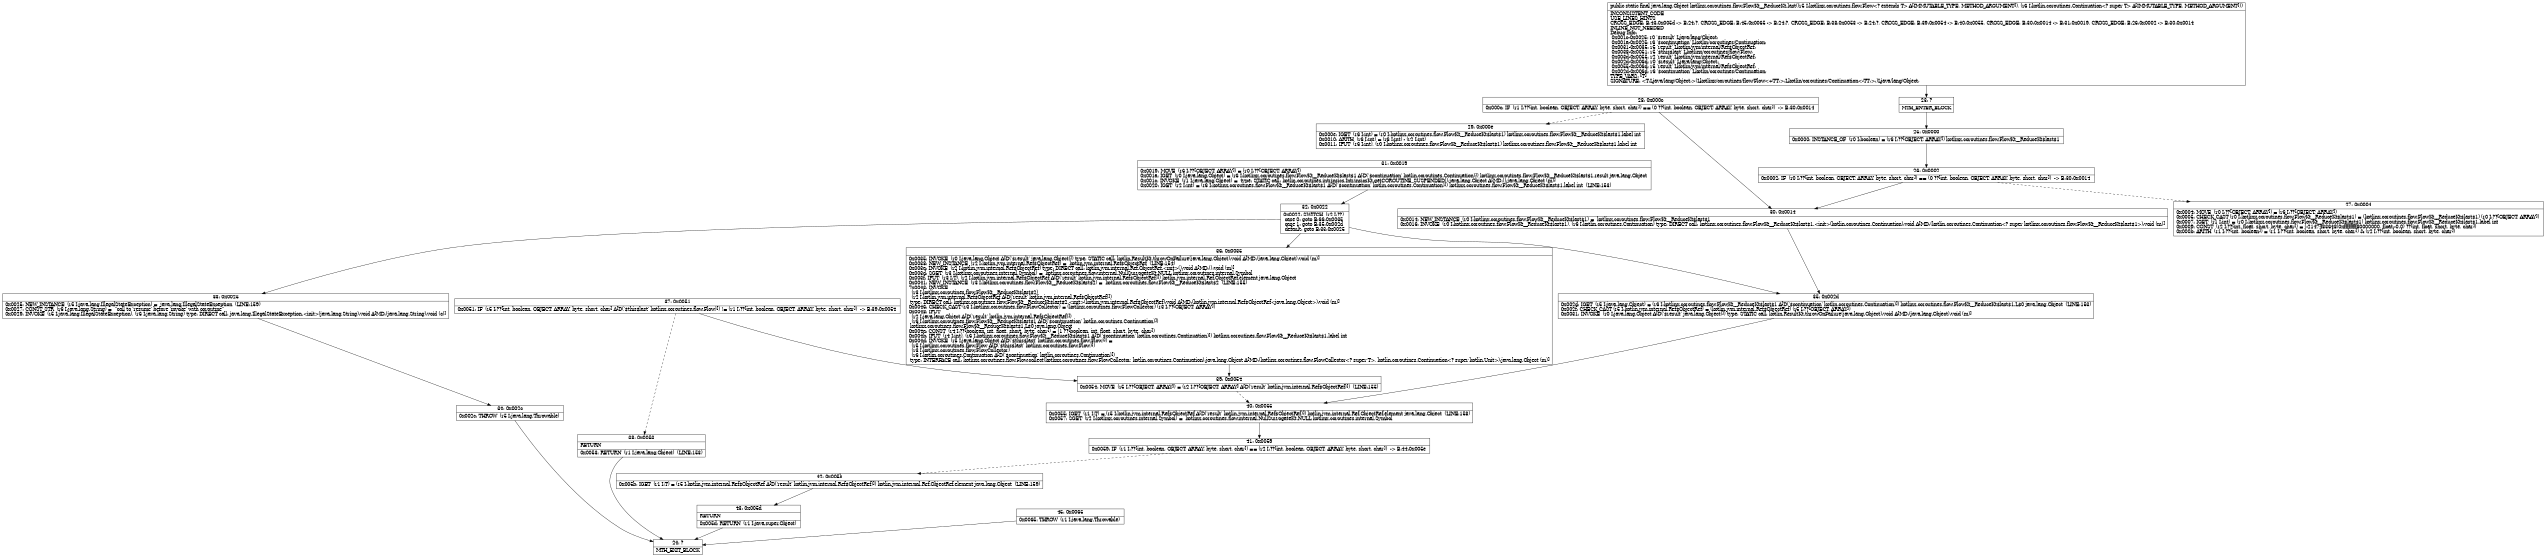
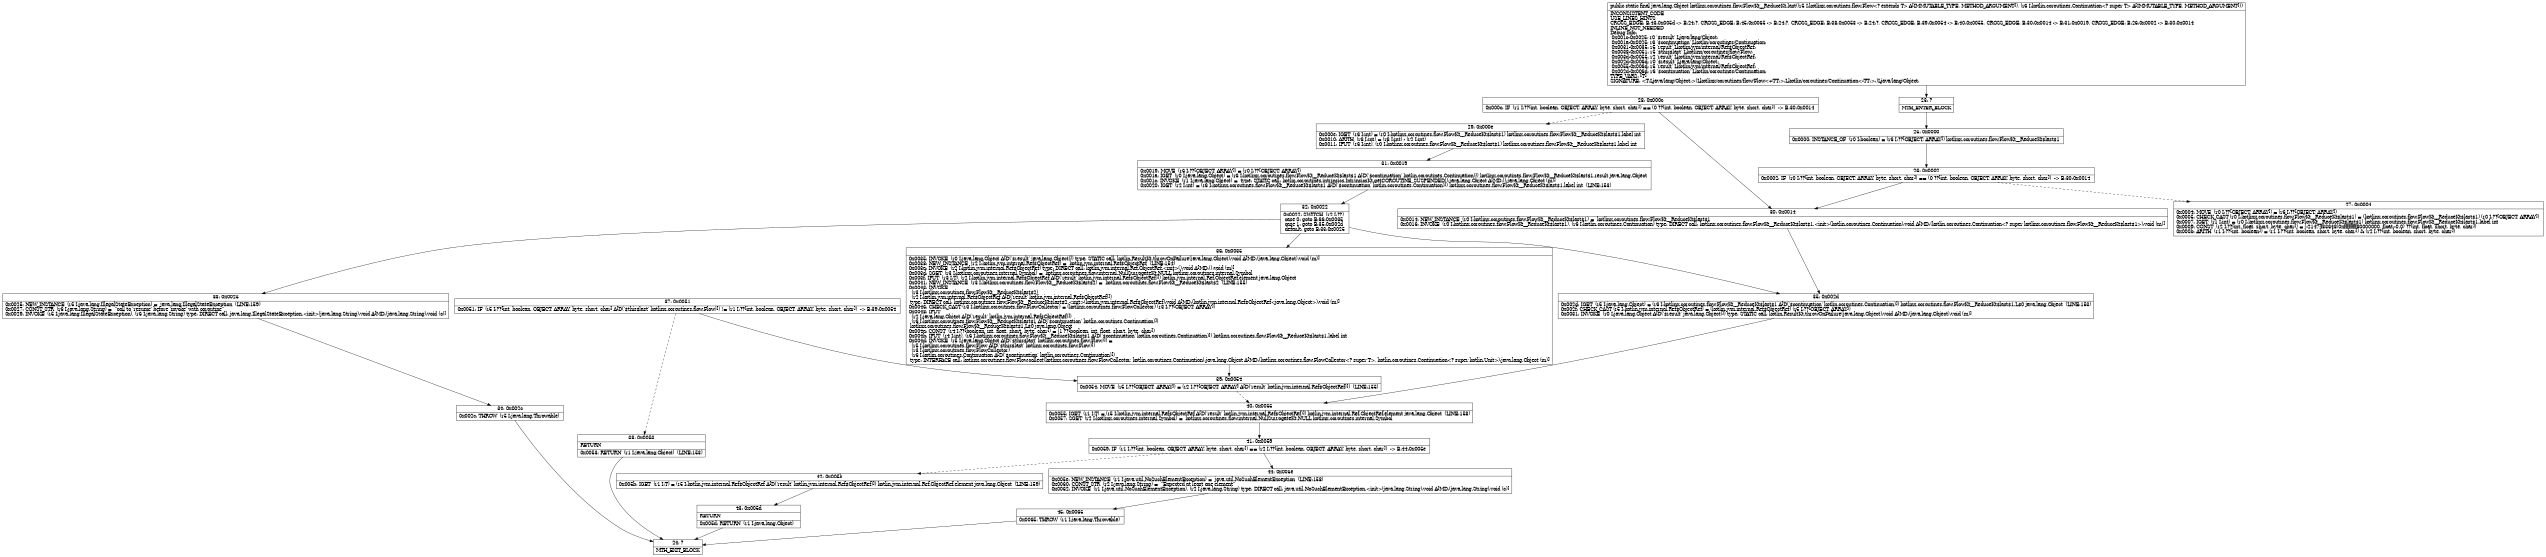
edge "29: 0x000e" -> "31: 0x0019": added
node "36: 0x0035": text "7x0043: INVOKE" -> "0x0043: INVOKE"
node "44: 0x005e": added
node "43: 0x005d": text "0x005d: RETURN  (r1 I:java.super.Object)" -> "0x005d: RETURN  (r1 I:java.lang.Object)"
